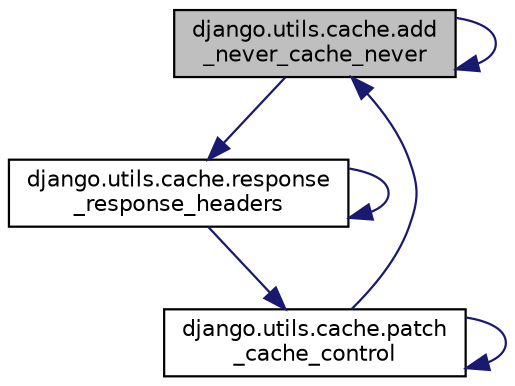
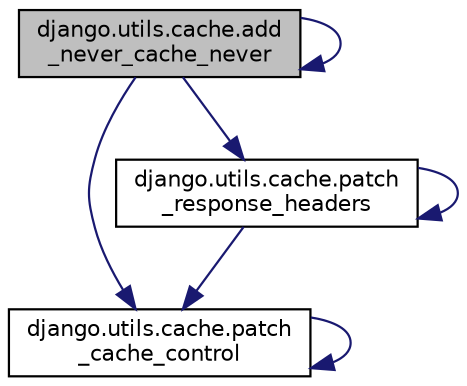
node "django.utils.cache.response _response_headers": label "django.utils.cache.response _response_headers" -> "django.utils.cache.patch _response_headers"
edge "django.utils.cache.patch _cache_control" -> "django.utils.cache.add _never_cache_never": reversed
